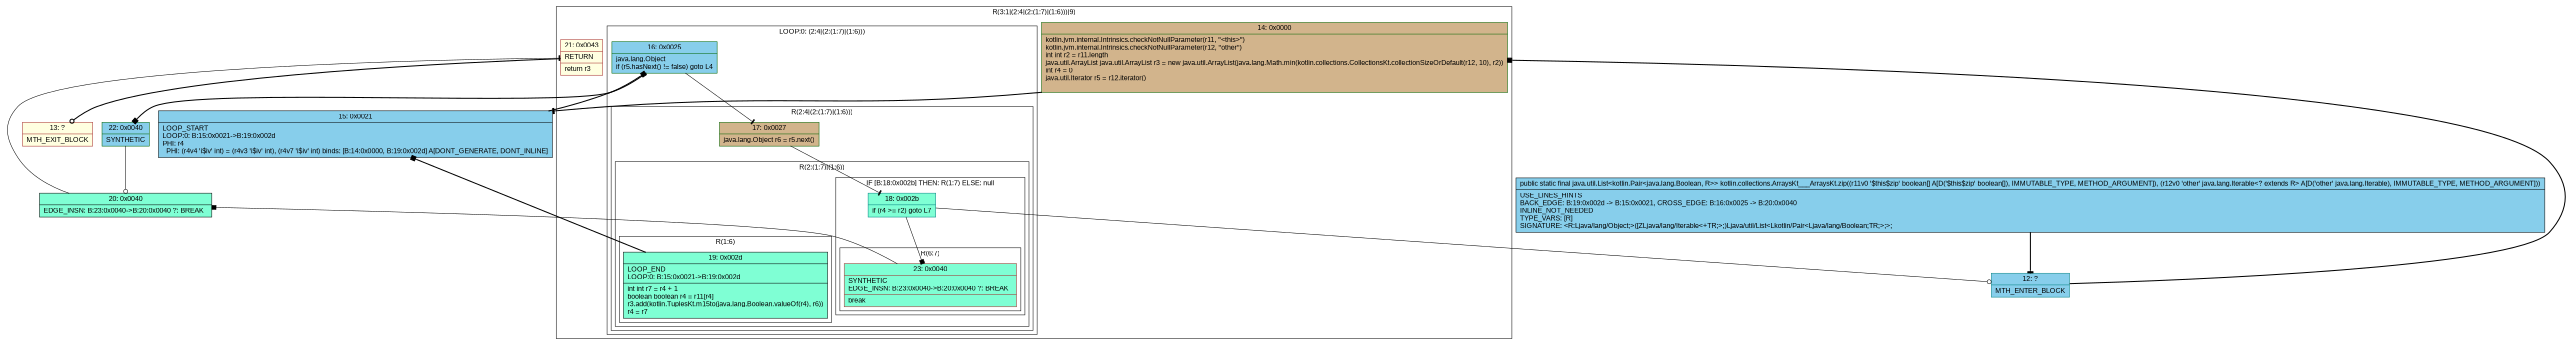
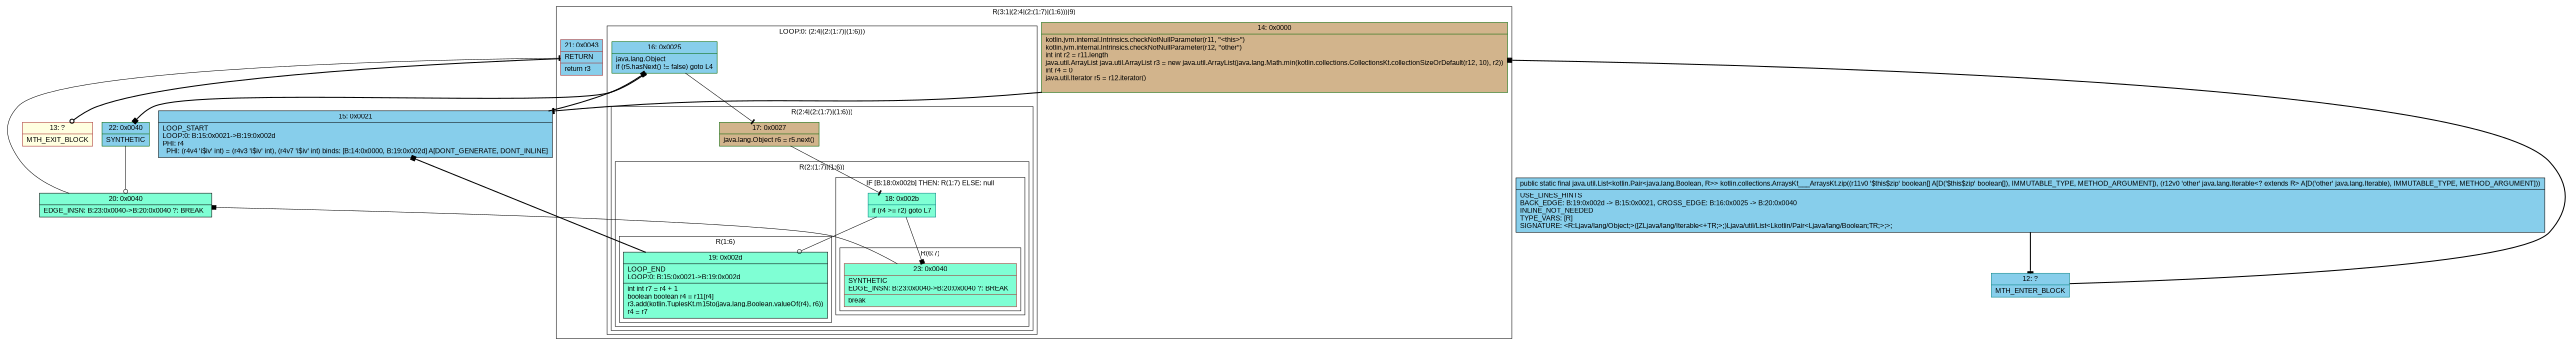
node "21: 0x0043": fillcolor lightyellow -> skyblue
edge "18: 0x002b" -> "12: ?": now "18: 0x002b" -> "19: 0x002d"
